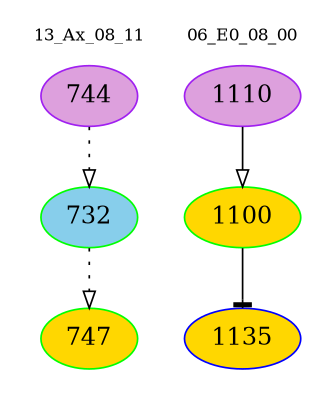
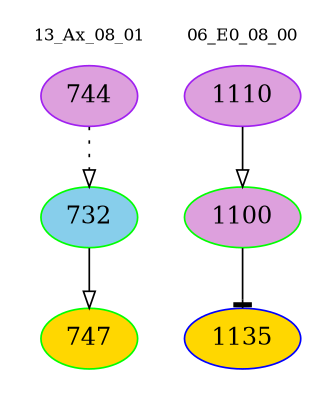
cluster "13_Ax_08_11": label "13_Ax_08_11" -> "13_Ax_08_01"
node "1100": fillcolor gold -> plum
edge "732" -> "747": style dotted -> solid
